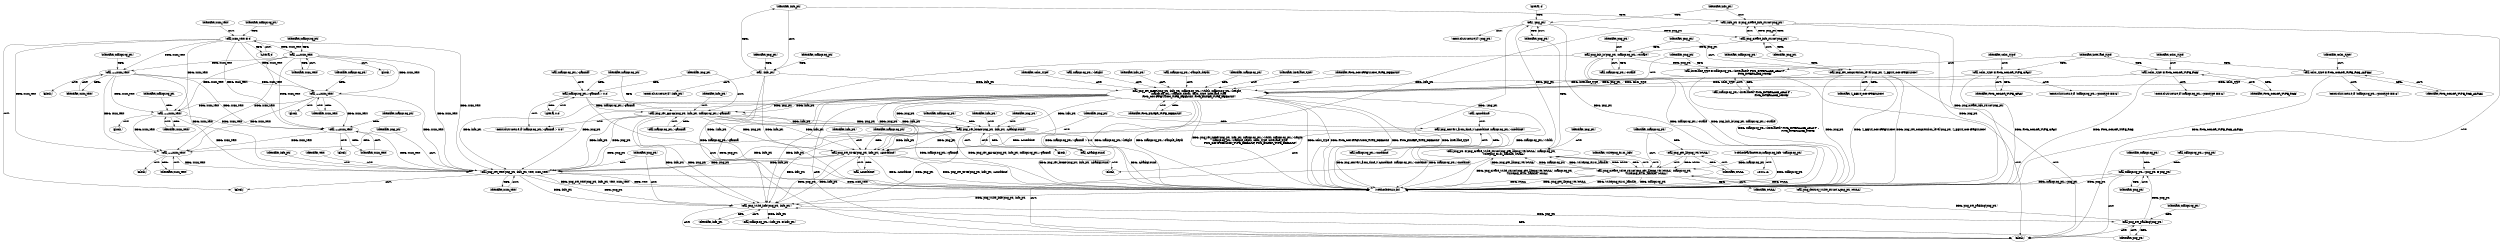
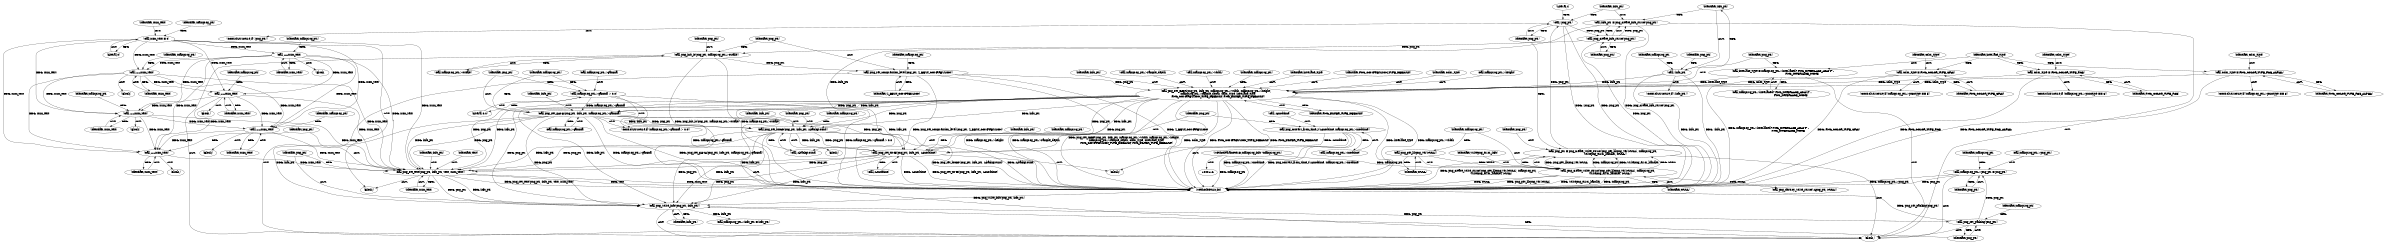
node "(Call,mainprog_ptr->width)": added
edge "(Call,mainprog_ptr->png_ptr)" -> "(Call,mainprog_ptr->png_ptr = png_ptr)": label "DDG: " -> "AST: "
